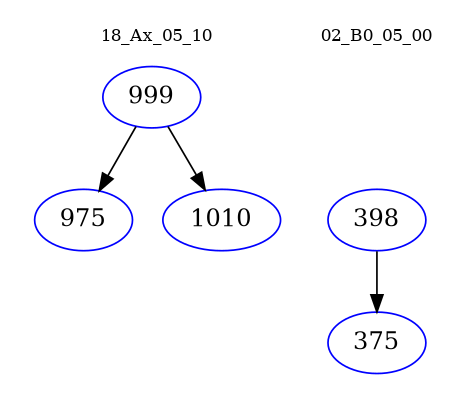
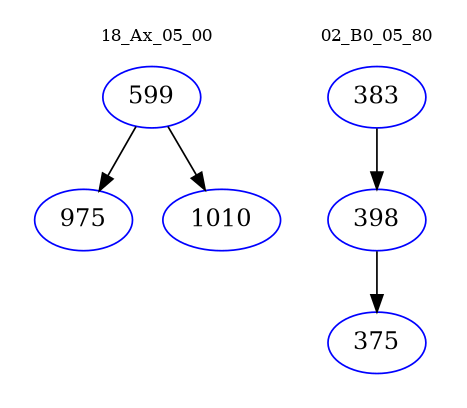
cluster "18_Ax_05_10": label "18_Ax_05_10" -> "18_Ax_05_00"
cluster "02_B0_05_00": label "02_B0_05_00" -> "02_B0_05_80"
node "999": label "999" -> "599"
node "383": added
